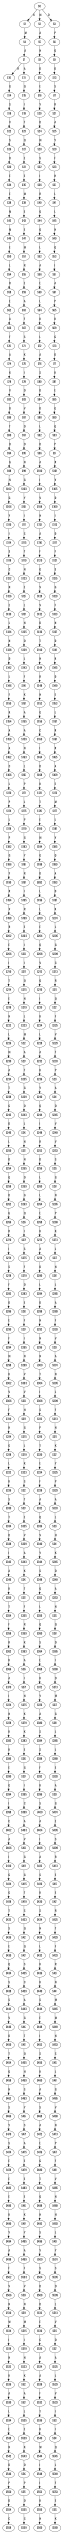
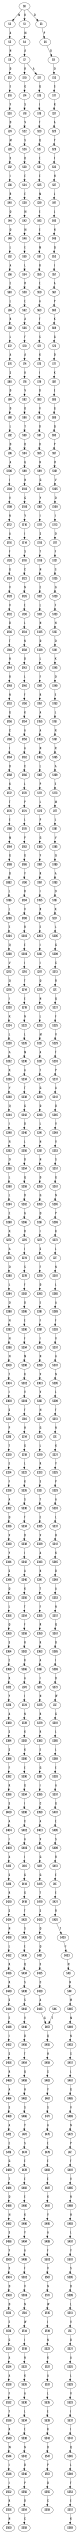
edge "S443" -> "S447": now "S443" -> "S451"
